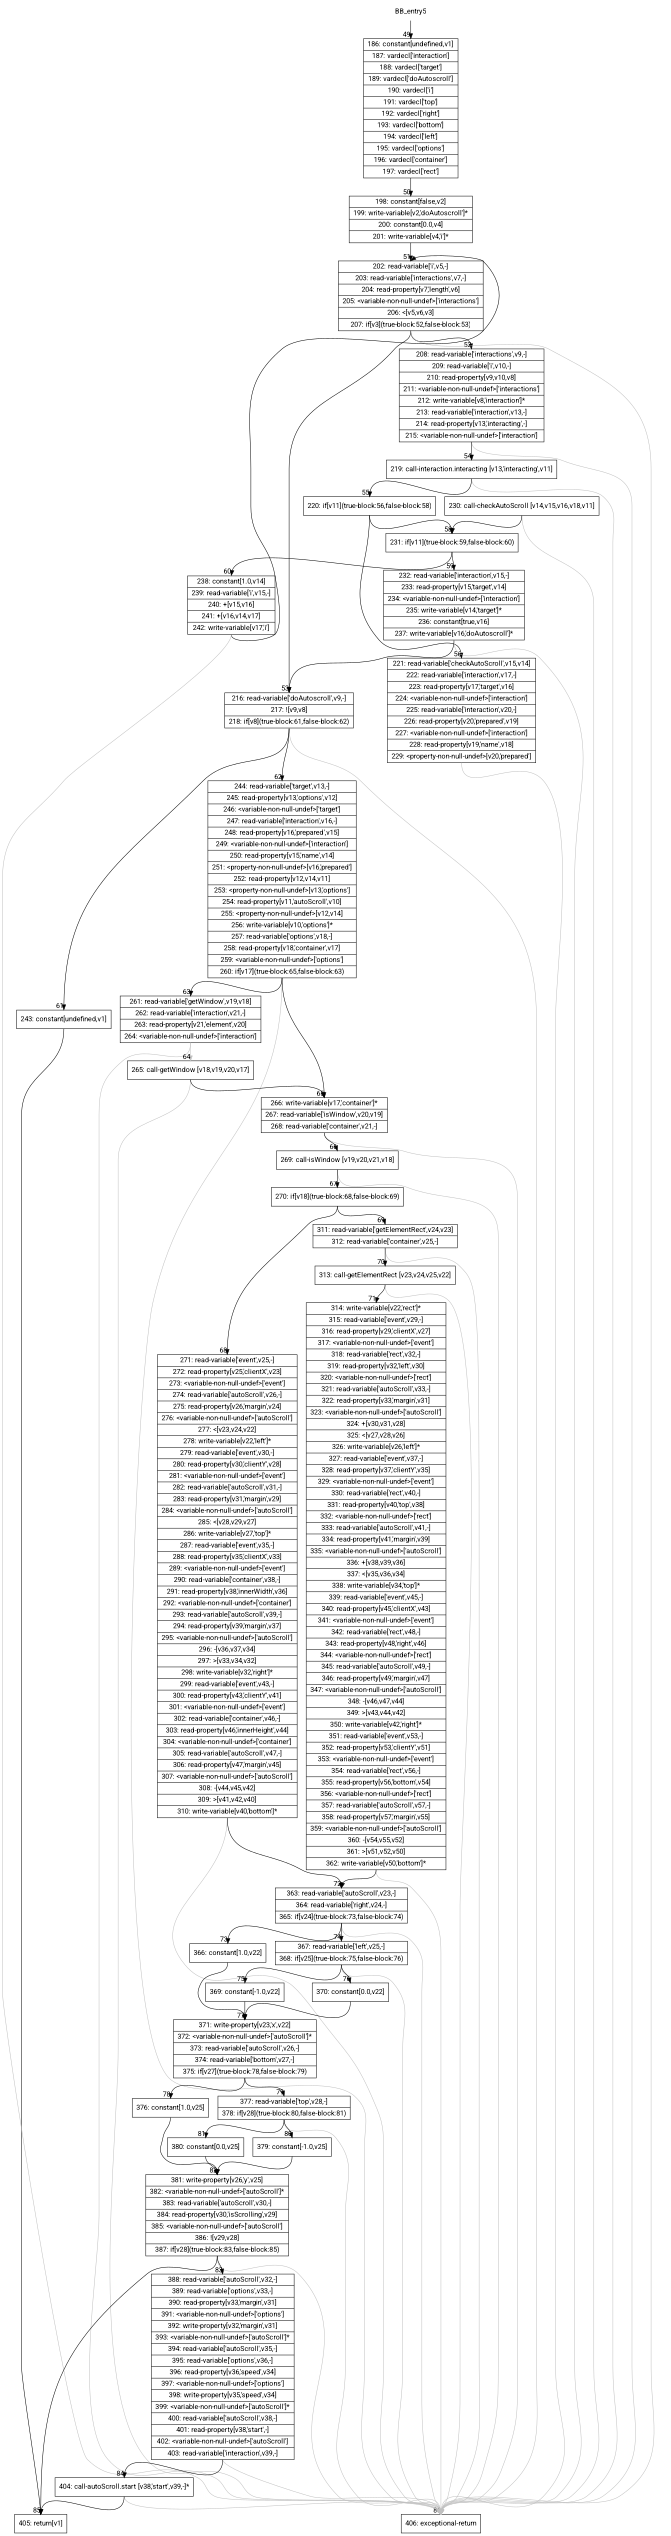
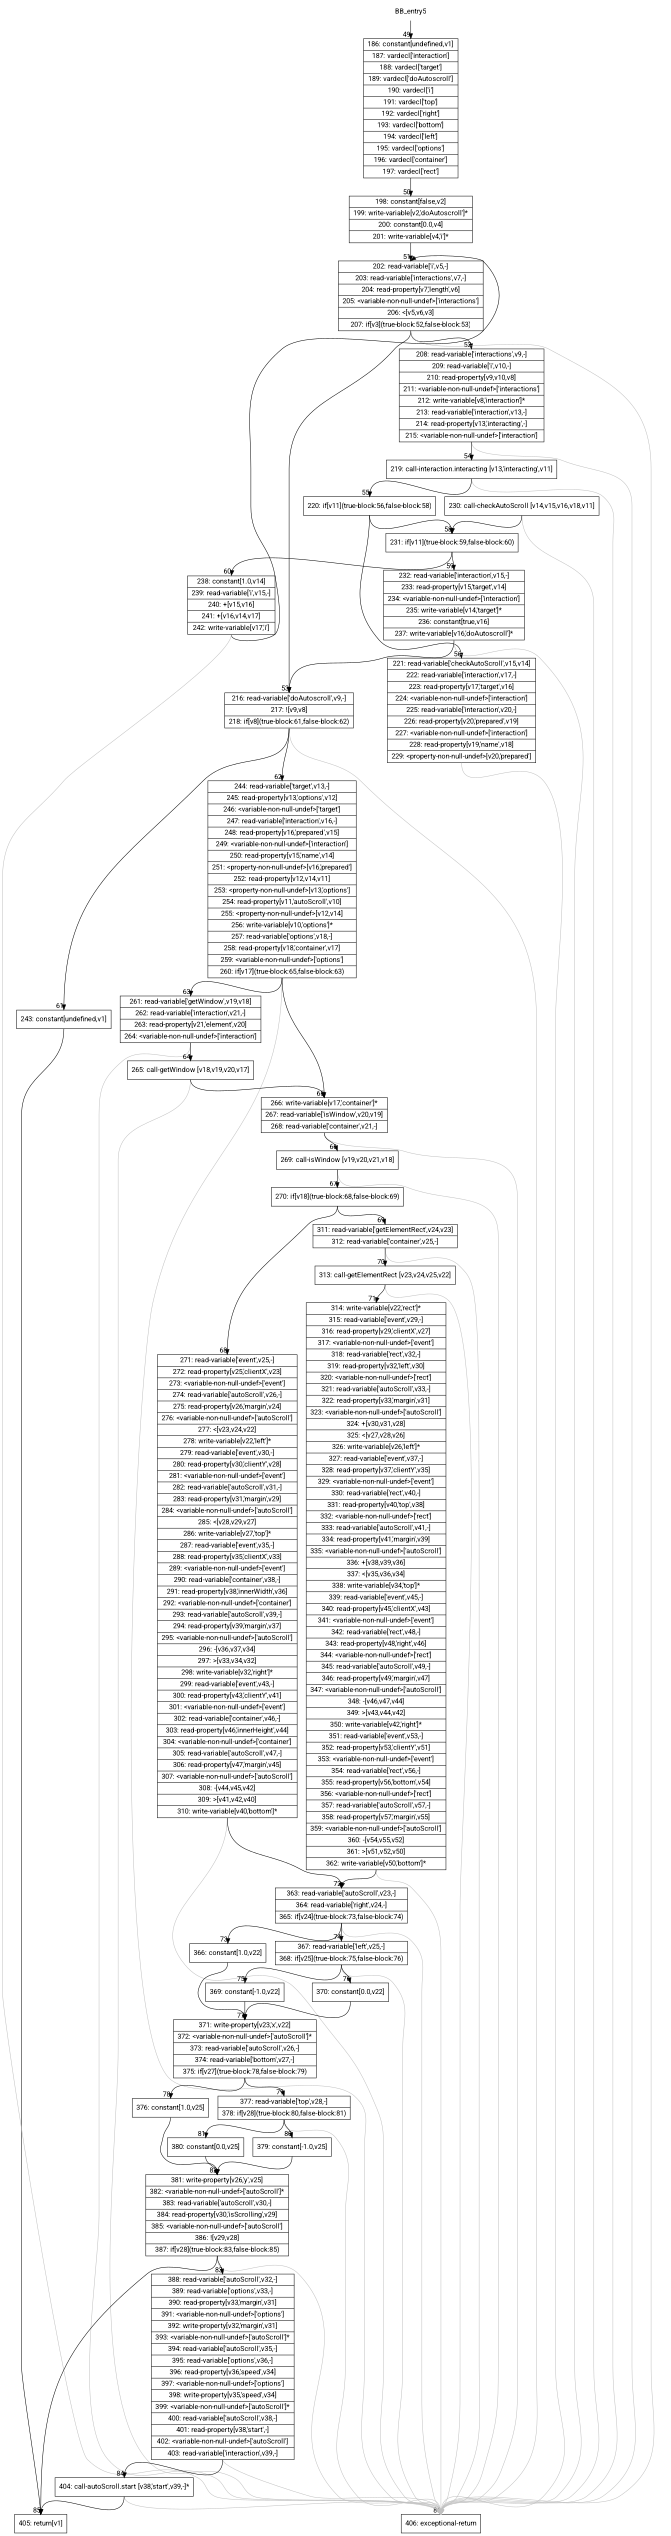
edge "261: read-variable['getWindow',v19,v18]" -> "265: call-getWindow [v18,v19,v20,v17]": color gray -> black
